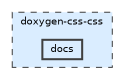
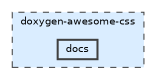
cluster "doxygen-css-css": label "doxygen-css-css" -> "doxygen-awesome-css"
